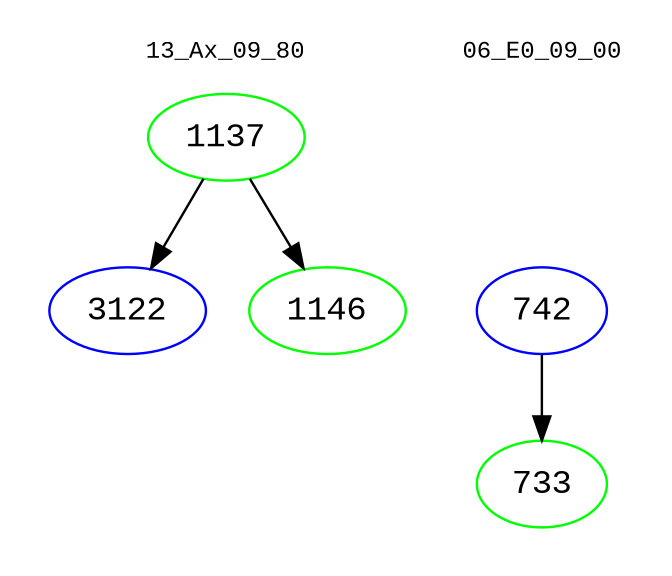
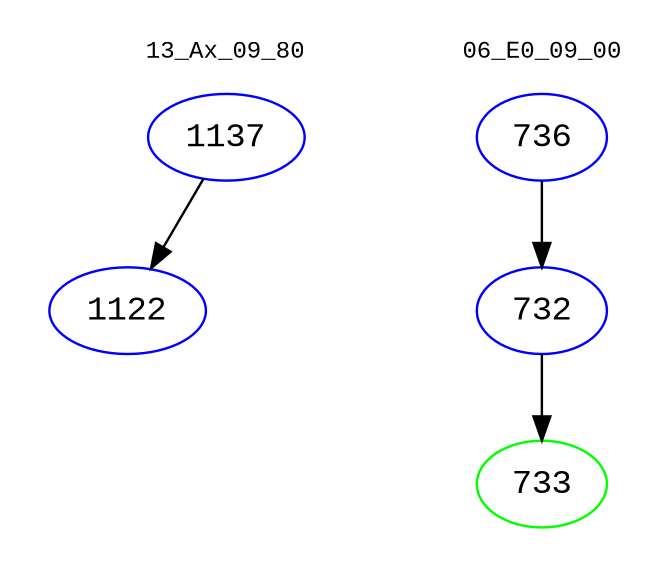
node "1137": color green -> blue
node "736": added
node "3122": label "3122" -> "1122"
node "1146": removed
node "742": label "742" -> "732"
